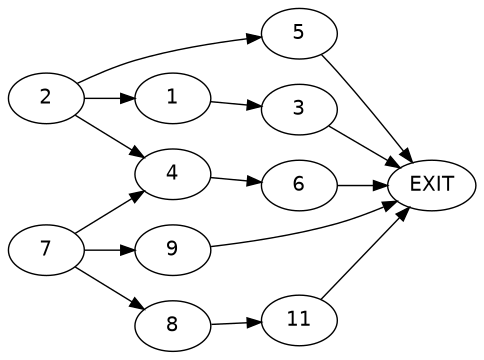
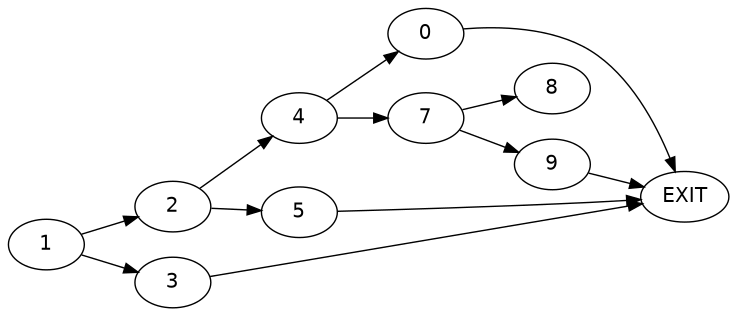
edge "2" -> "1": reversed
node "6": label "6" -> "0"
edge "7" -> "4": reversed
node "11": removed
